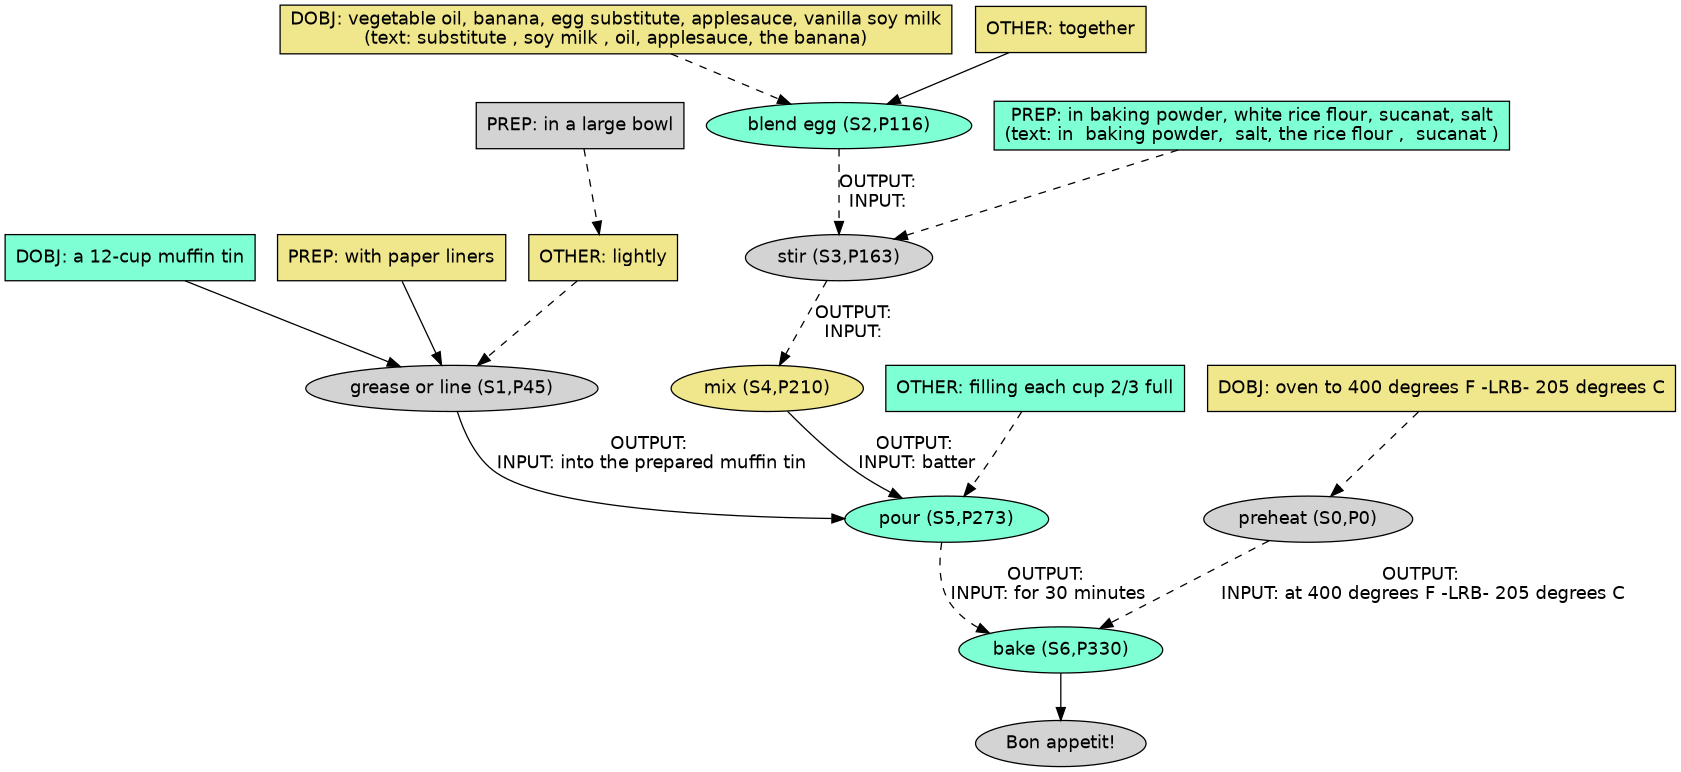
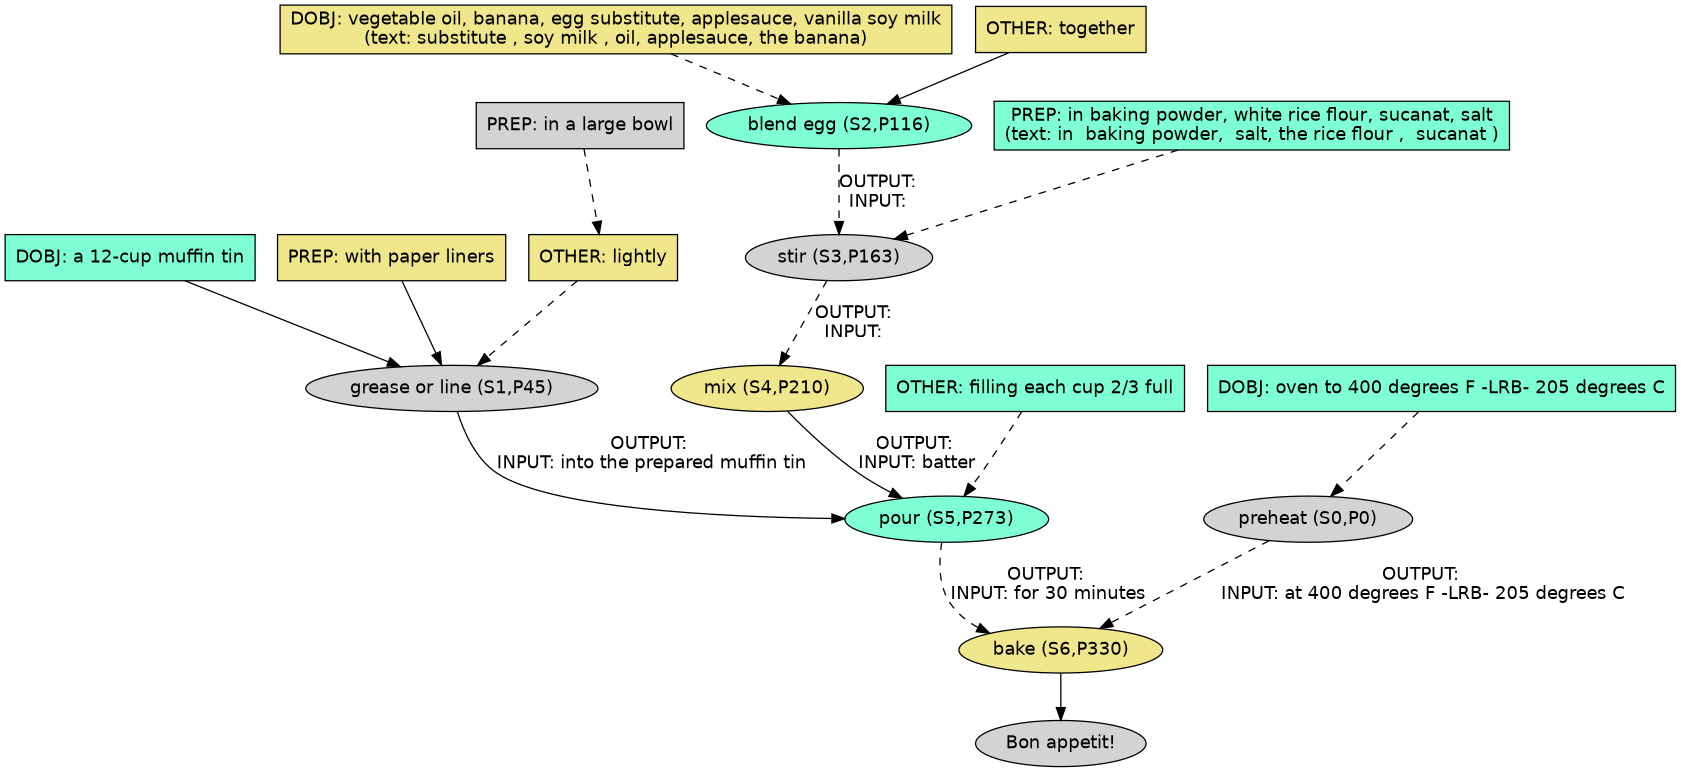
node "DOBJ: oven to 400 degrees F -LRB- 205 degrees C": fillcolor khaki -> aquamarine
node "bake (S6,P330)": fillcolor aquamarine -> khaki
